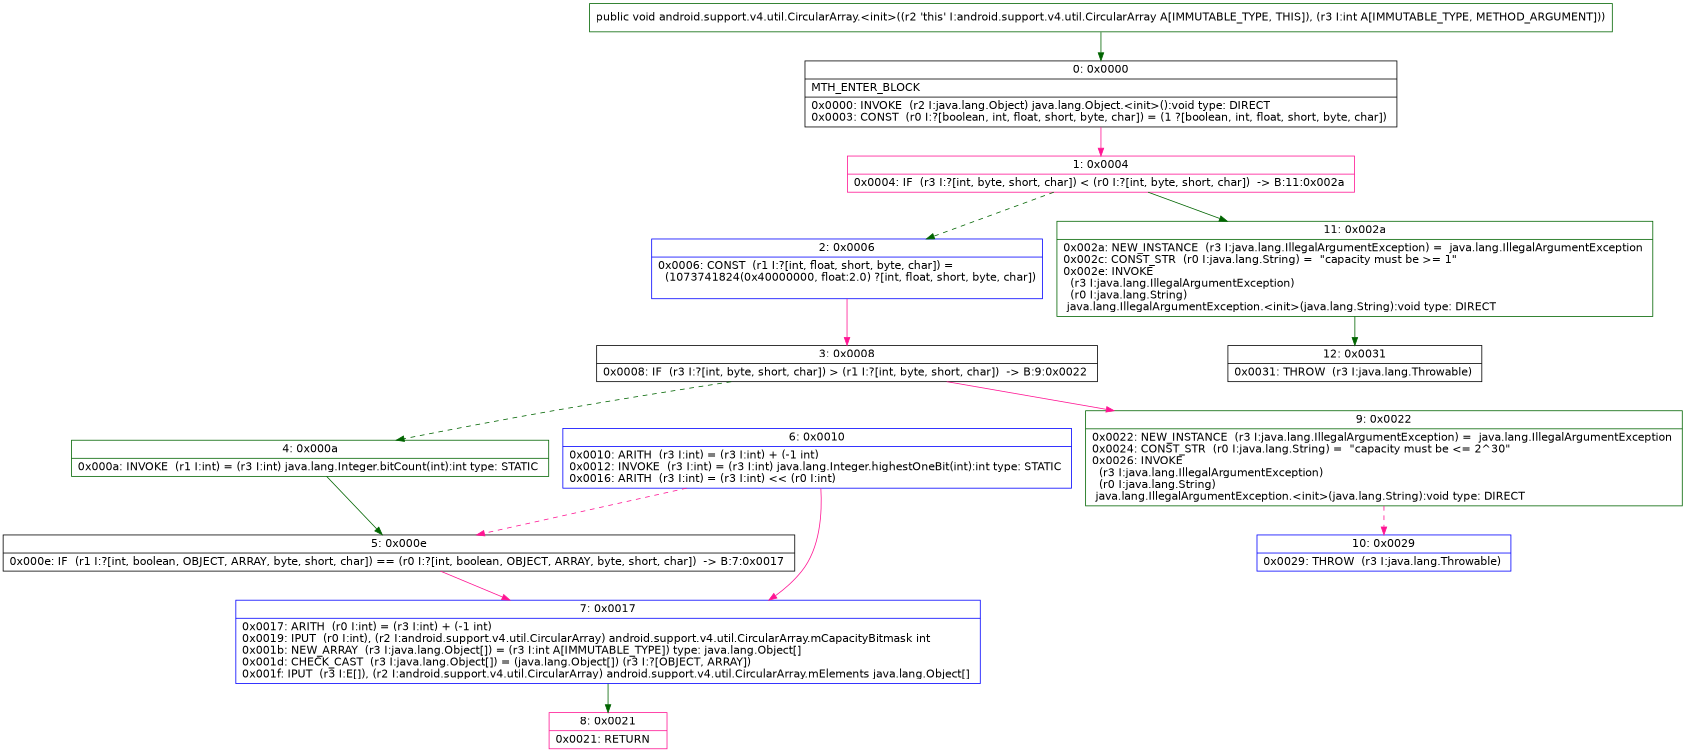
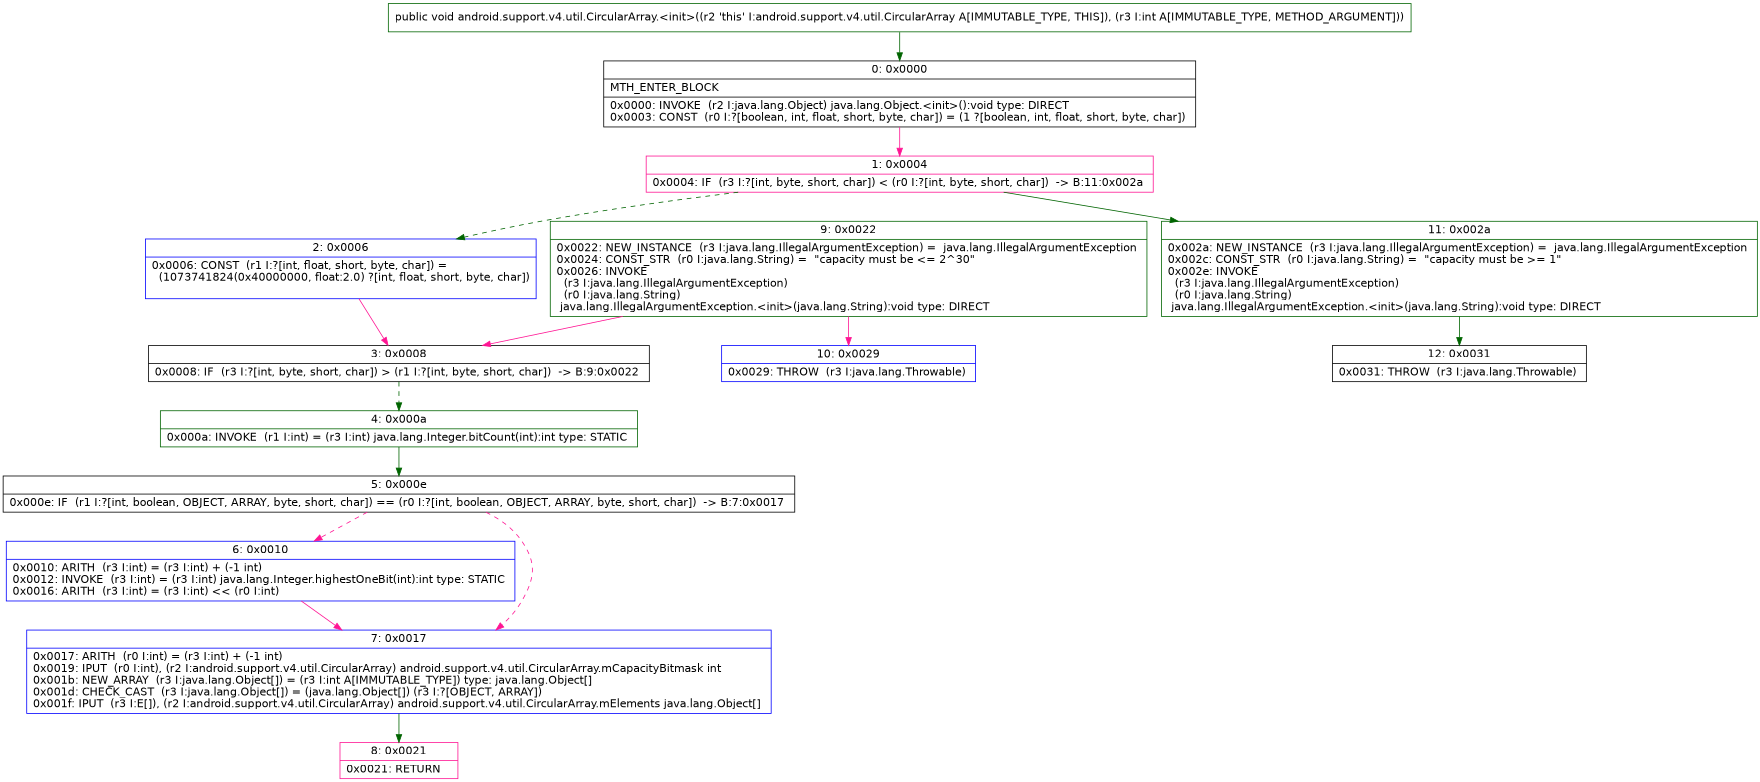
edge "3: 0x0008" -> "9: 0x0022": reversed
edge "6: 0x0010" -> "5: 0x000e": reversed
edge "9: 0x0022" -> "10: 0x0029": style dashed -> solid
edge "5: 0x000e" -> "7: 0x0017": style solid -> dashed
